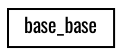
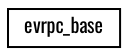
node "base_base": label "base_base" -> "evrpc_base"
